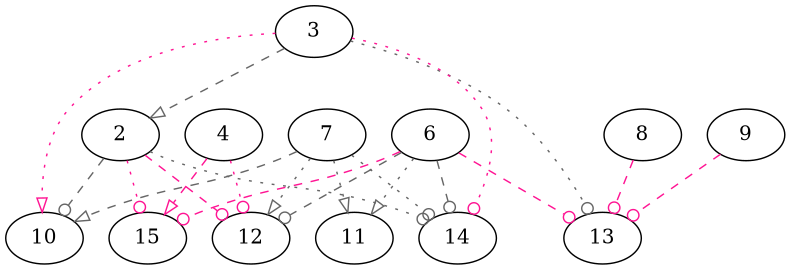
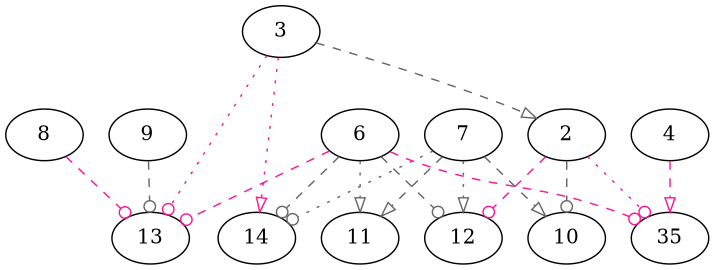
edge "3" -> "10": removed
edge "3" -> "13": color gray40 -> deeppink
edge "3" -> "14": arrowhead odot -> onormal
edge "7" -> "11": style dotted -> dashed
edge "2" -> "14": removed
edge "9" -> "13": color deeppink -> gray40
edge "4" -> "12": removed
node "15": label "15" -> "35"
